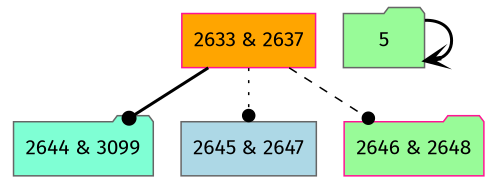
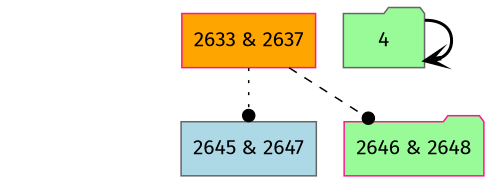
node "5": label "5" -> "4"
node "2644 & 3099": removed
